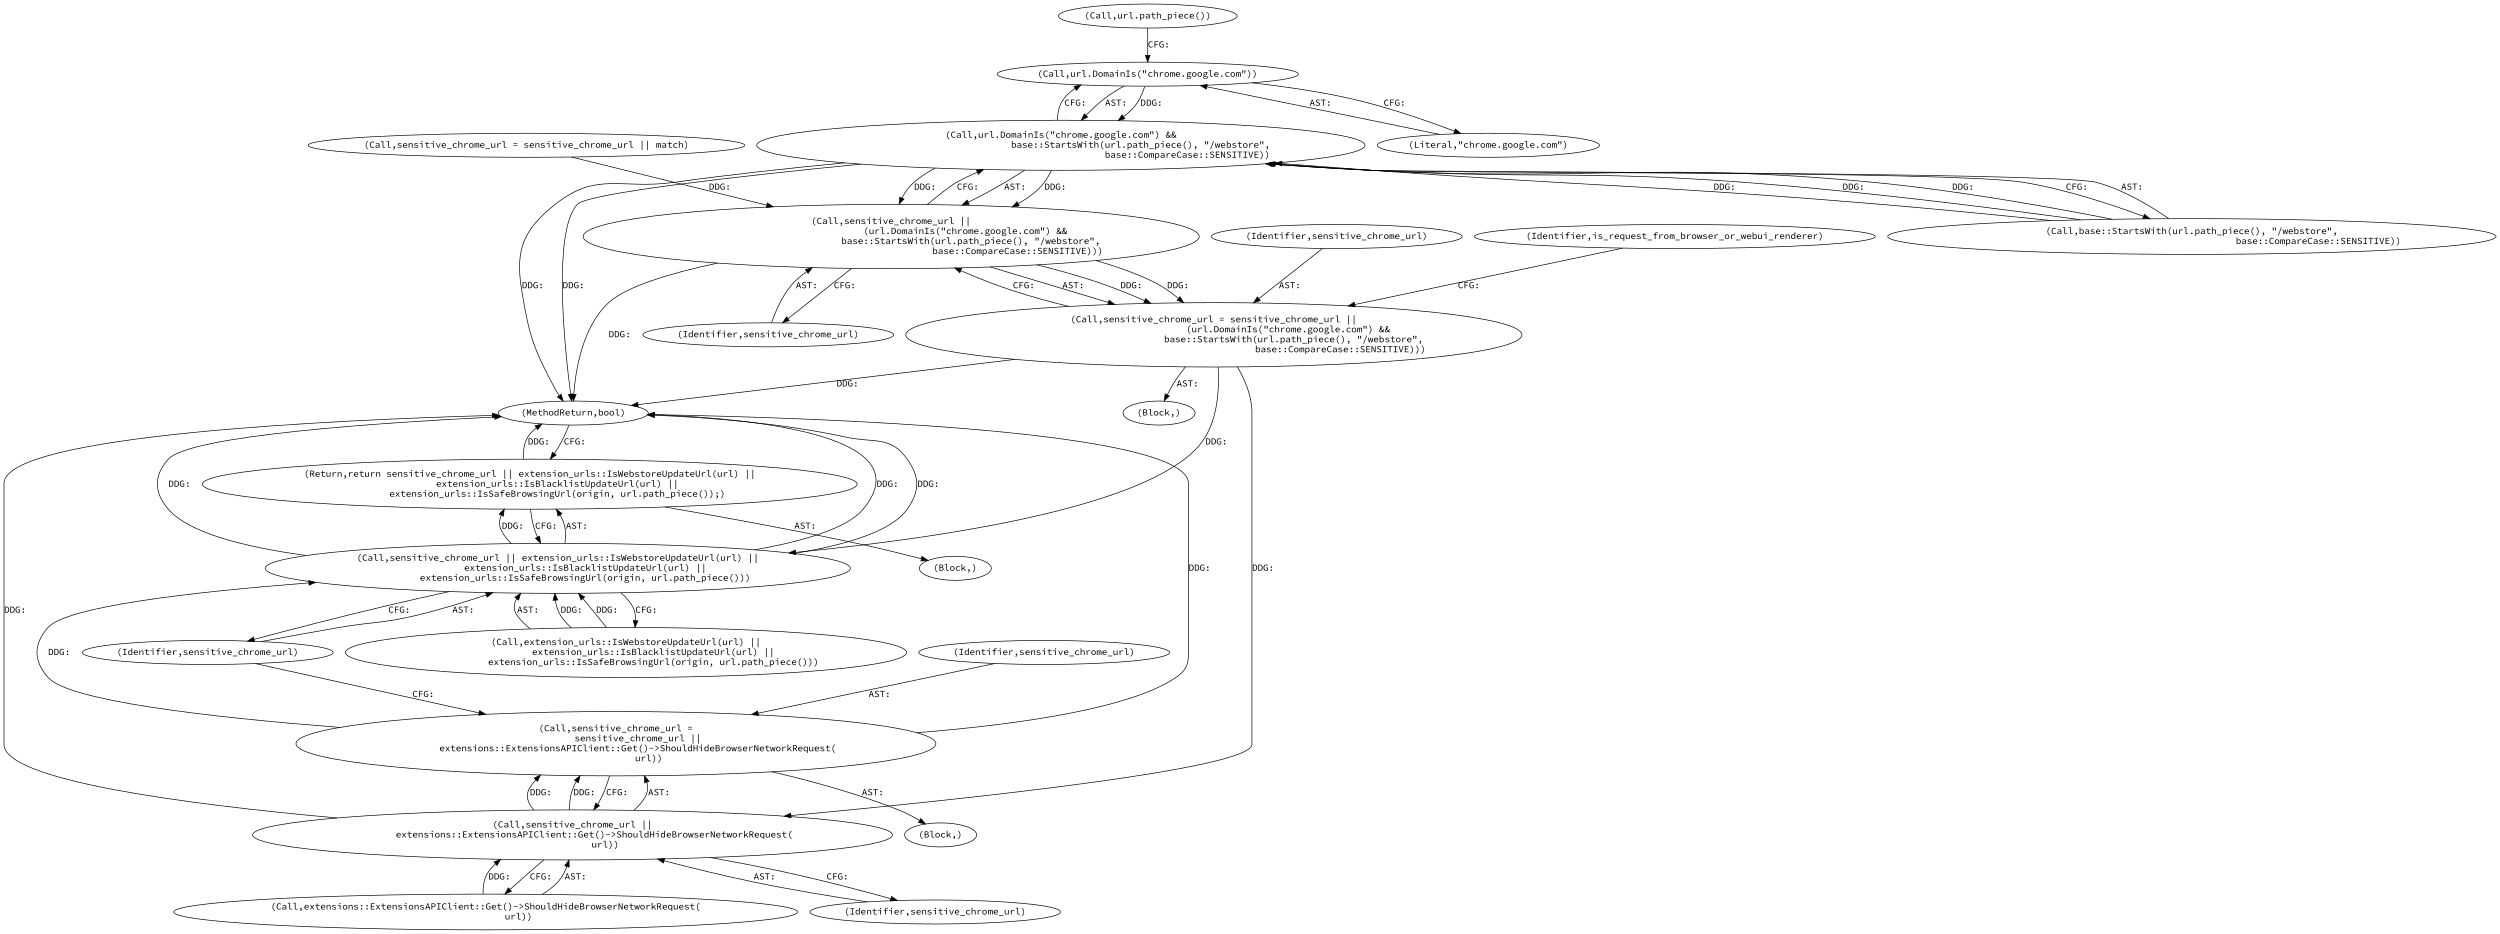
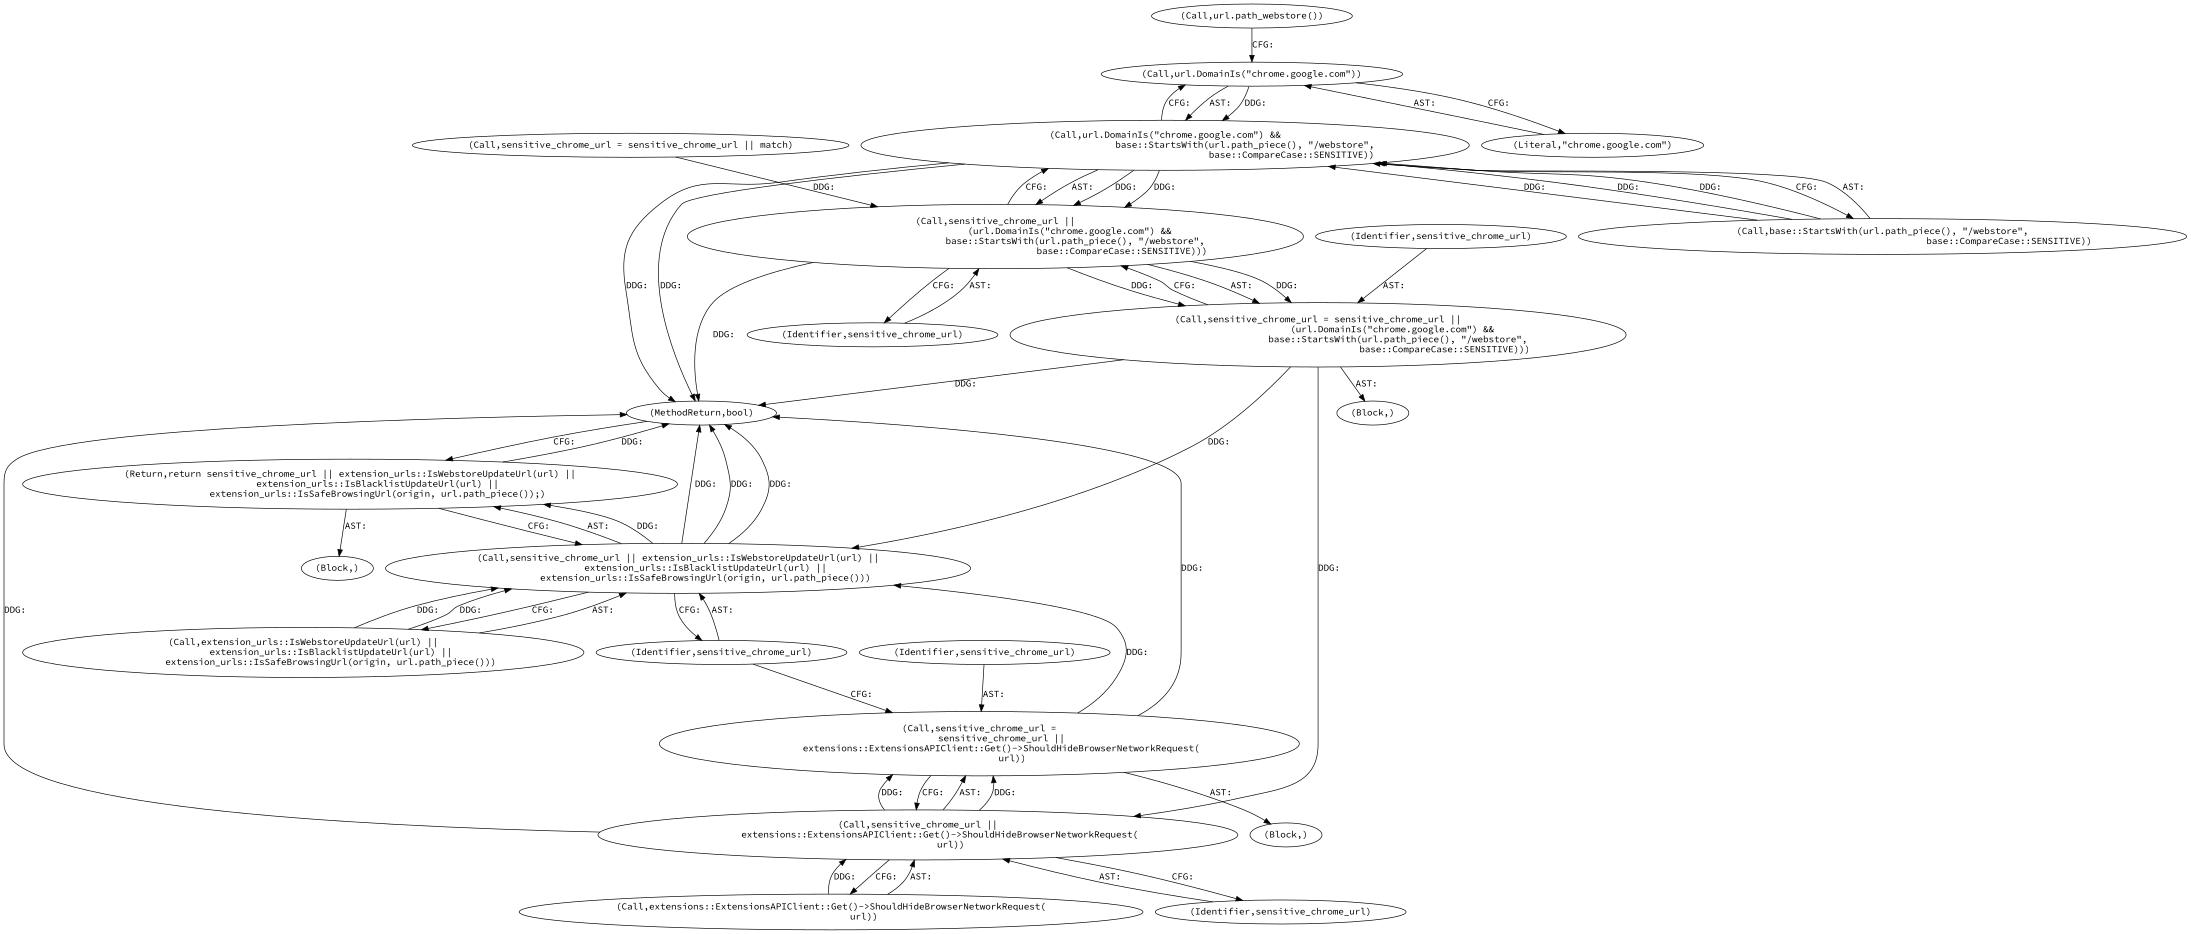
node "(Call,url.path_piece())": label "(Call,url.path_piece())" -> "(Call,url.path_webstore())"
node "(Identifier,is_request_from_browser_or_webui_renderer)": removed
